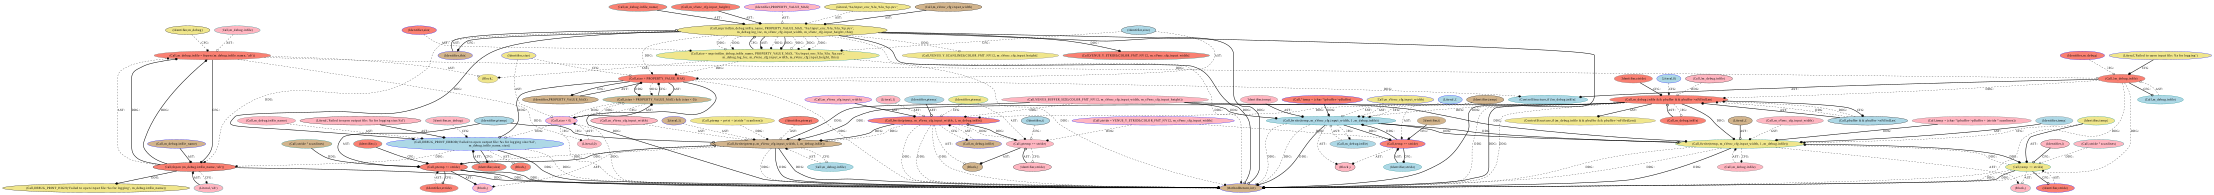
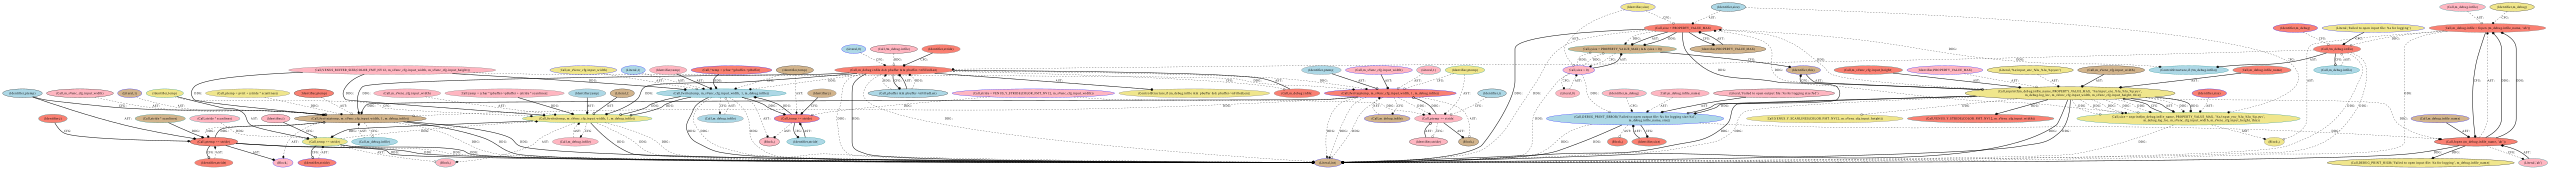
edge "(Call,(size > PROPERTY_VALUE_MAX) && (size < 0))" -> "(Call,size > PROPERTY_VALUE_MAX)": now "(Call,(size > PROPERTY_VALUE_MAX) && (size < 0))" -> "(Identifier,this)"
node "(MethodReturn,int)": label "(MethodReturn,int)" -> "(Literal,int)"
